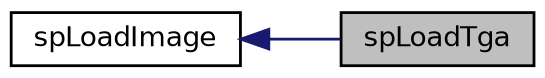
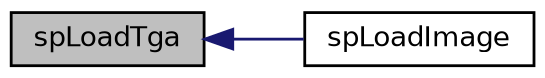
edge "spLoadTga" -> "spLoadImage": reversed
